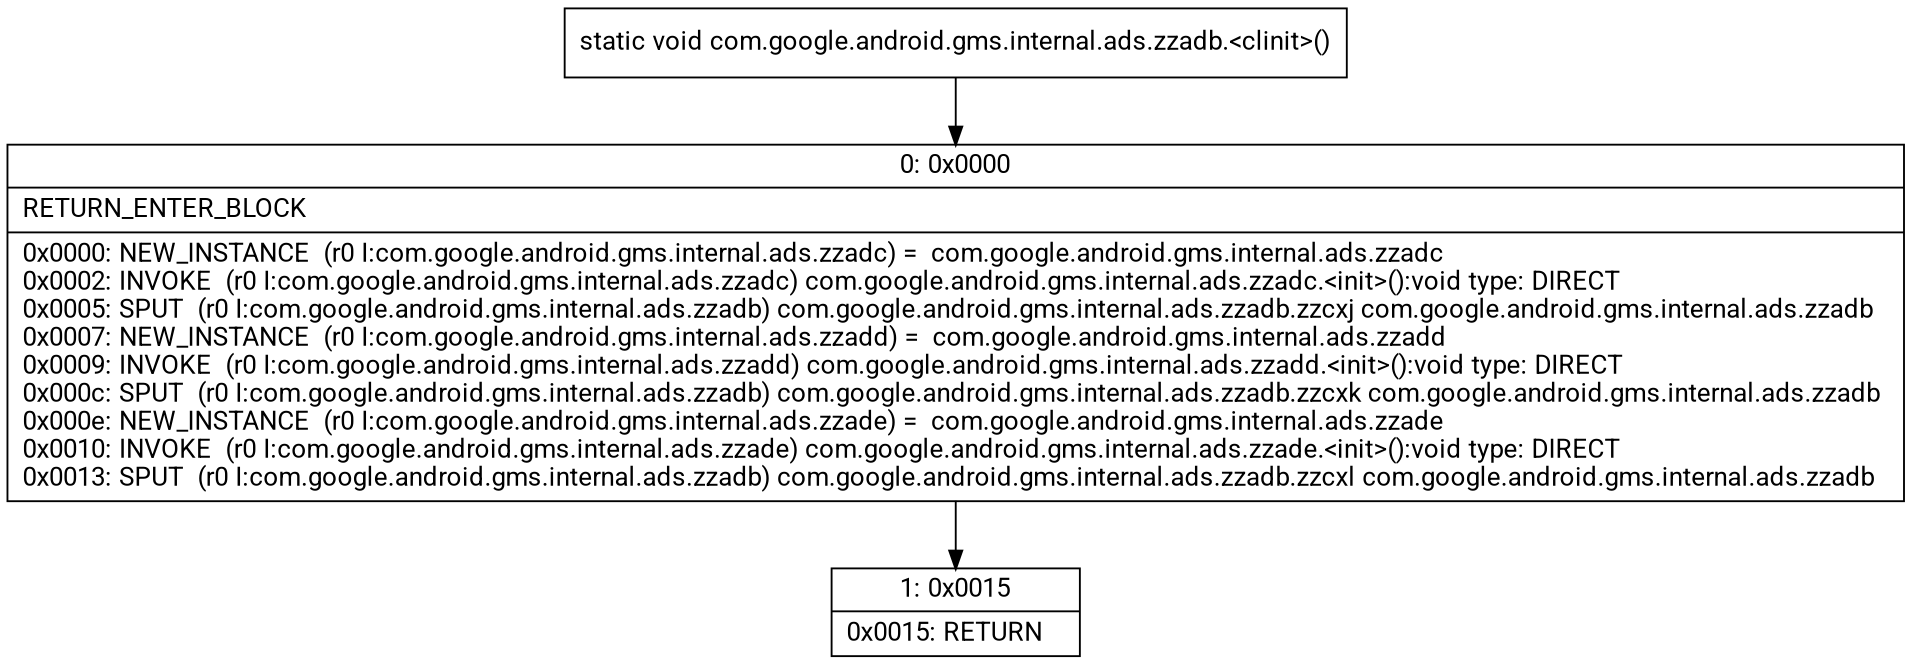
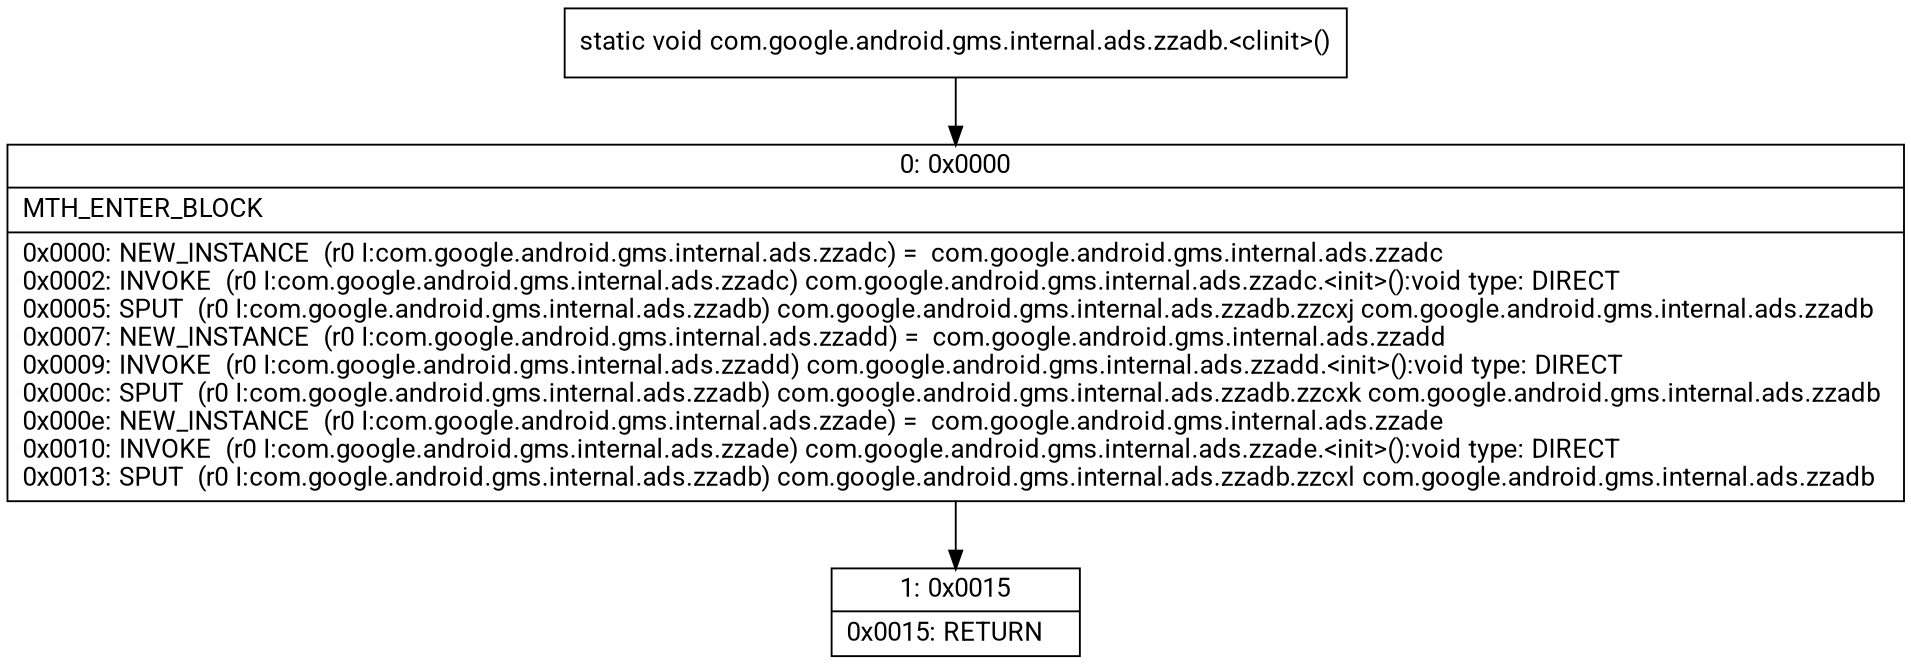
node "0: 0x0000": text "RETURN_ENTER_BLOCK" -> "MTH_ENTER_BLOCK"
